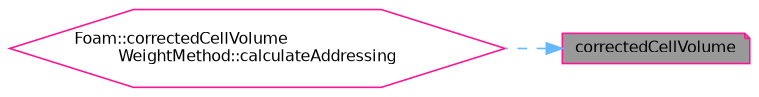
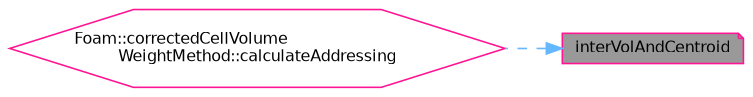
node "correctedCellVolume": label "correctedCellVolume" -> "interVolAndCentroid"
